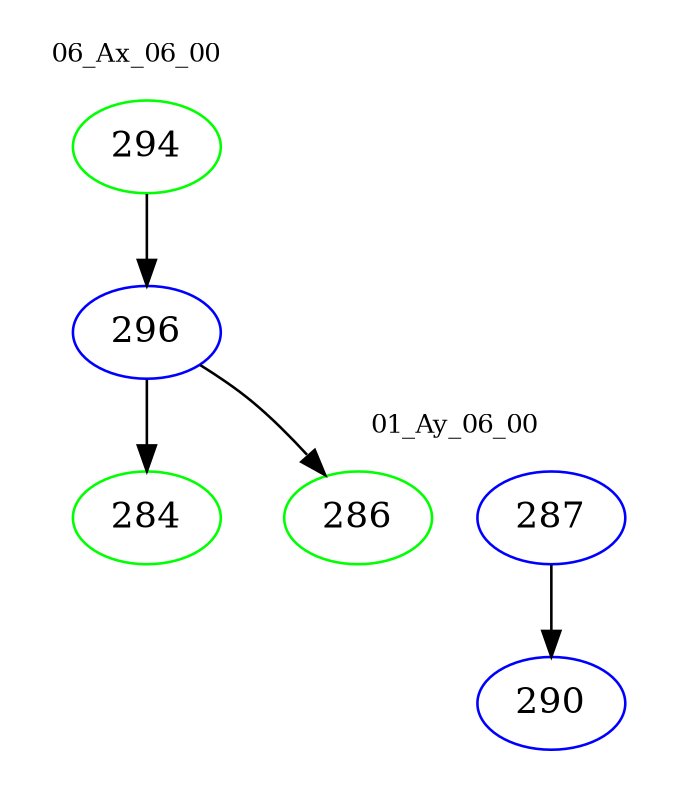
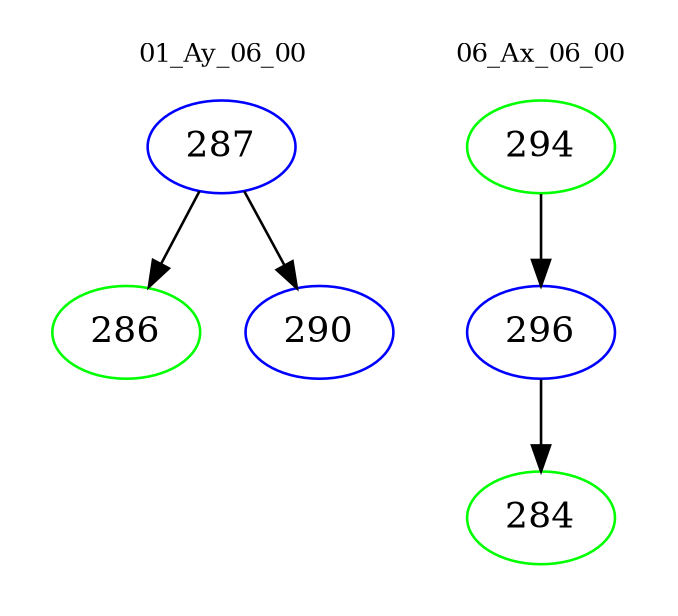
edge "296" -> "286": now "287" -> "286"
